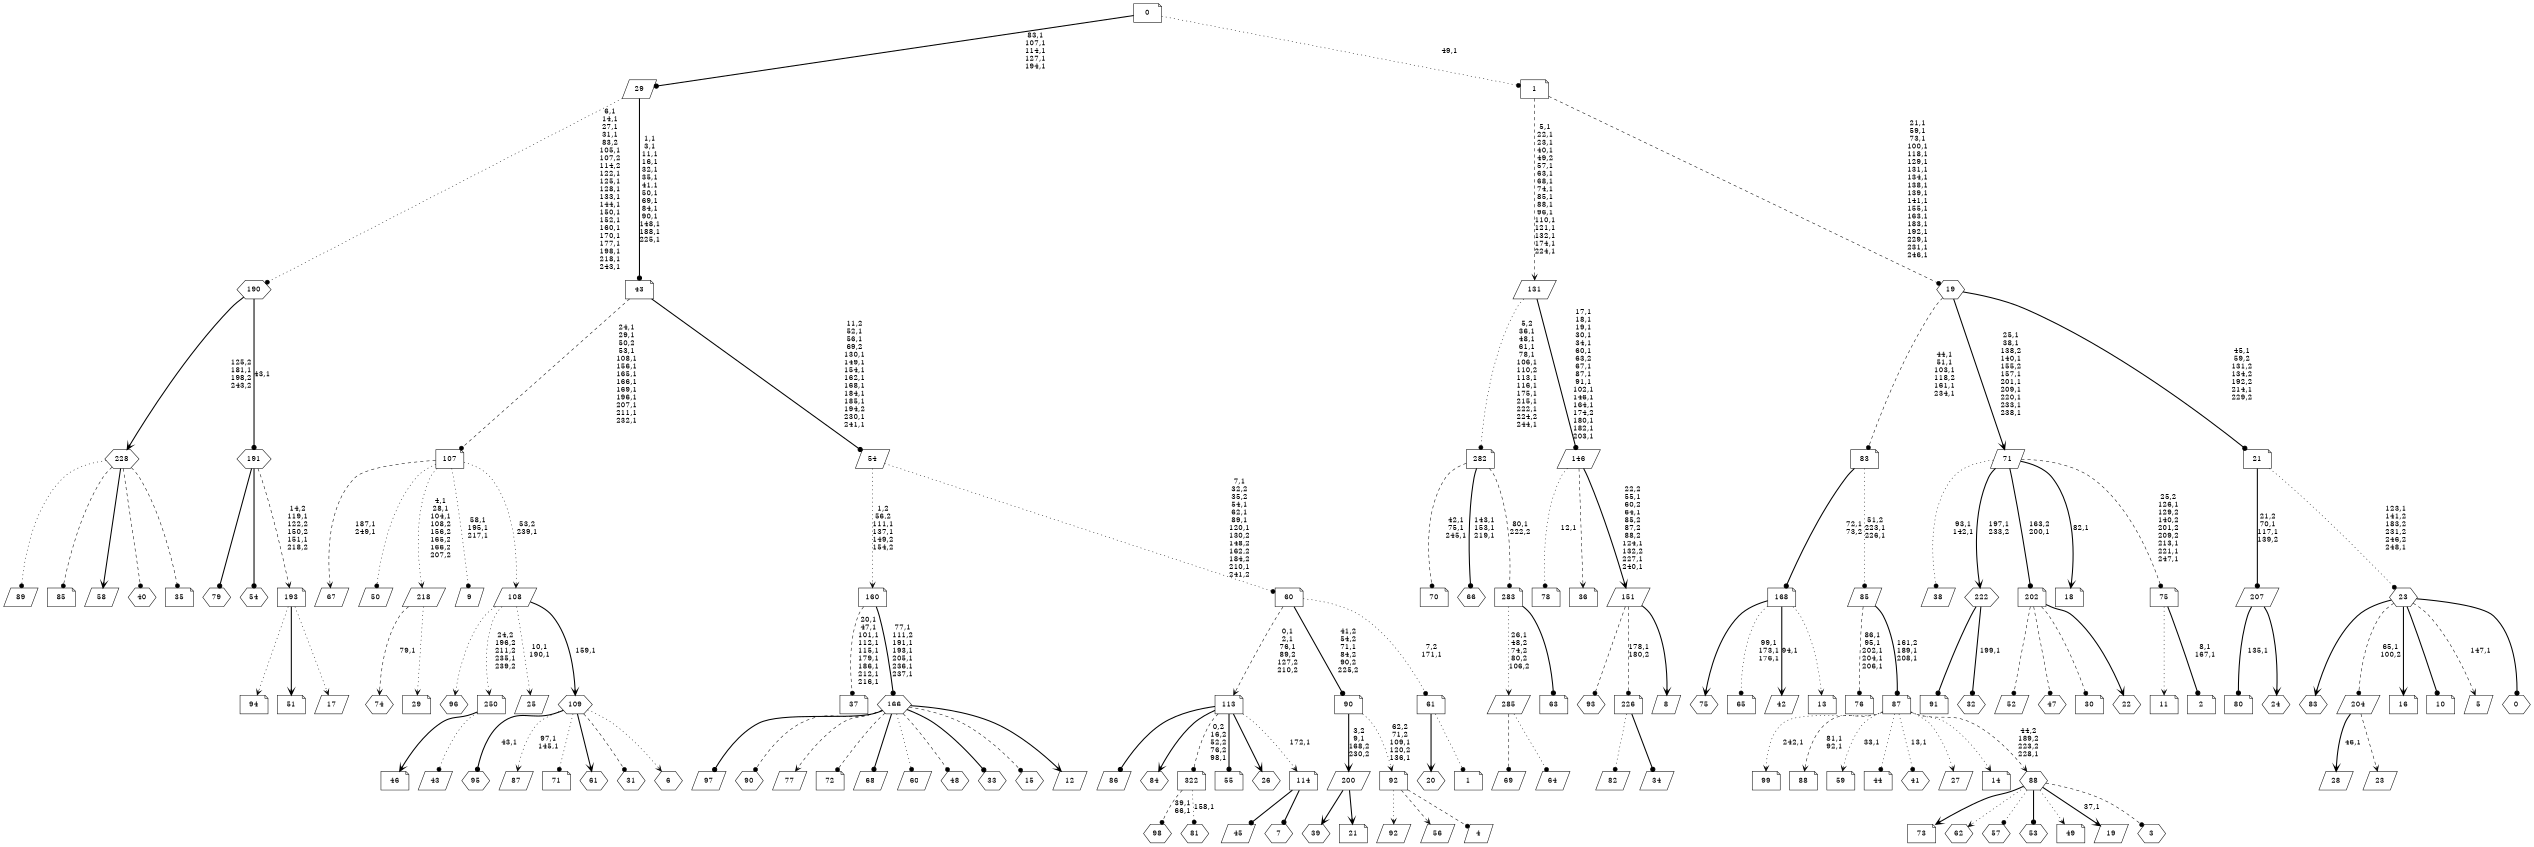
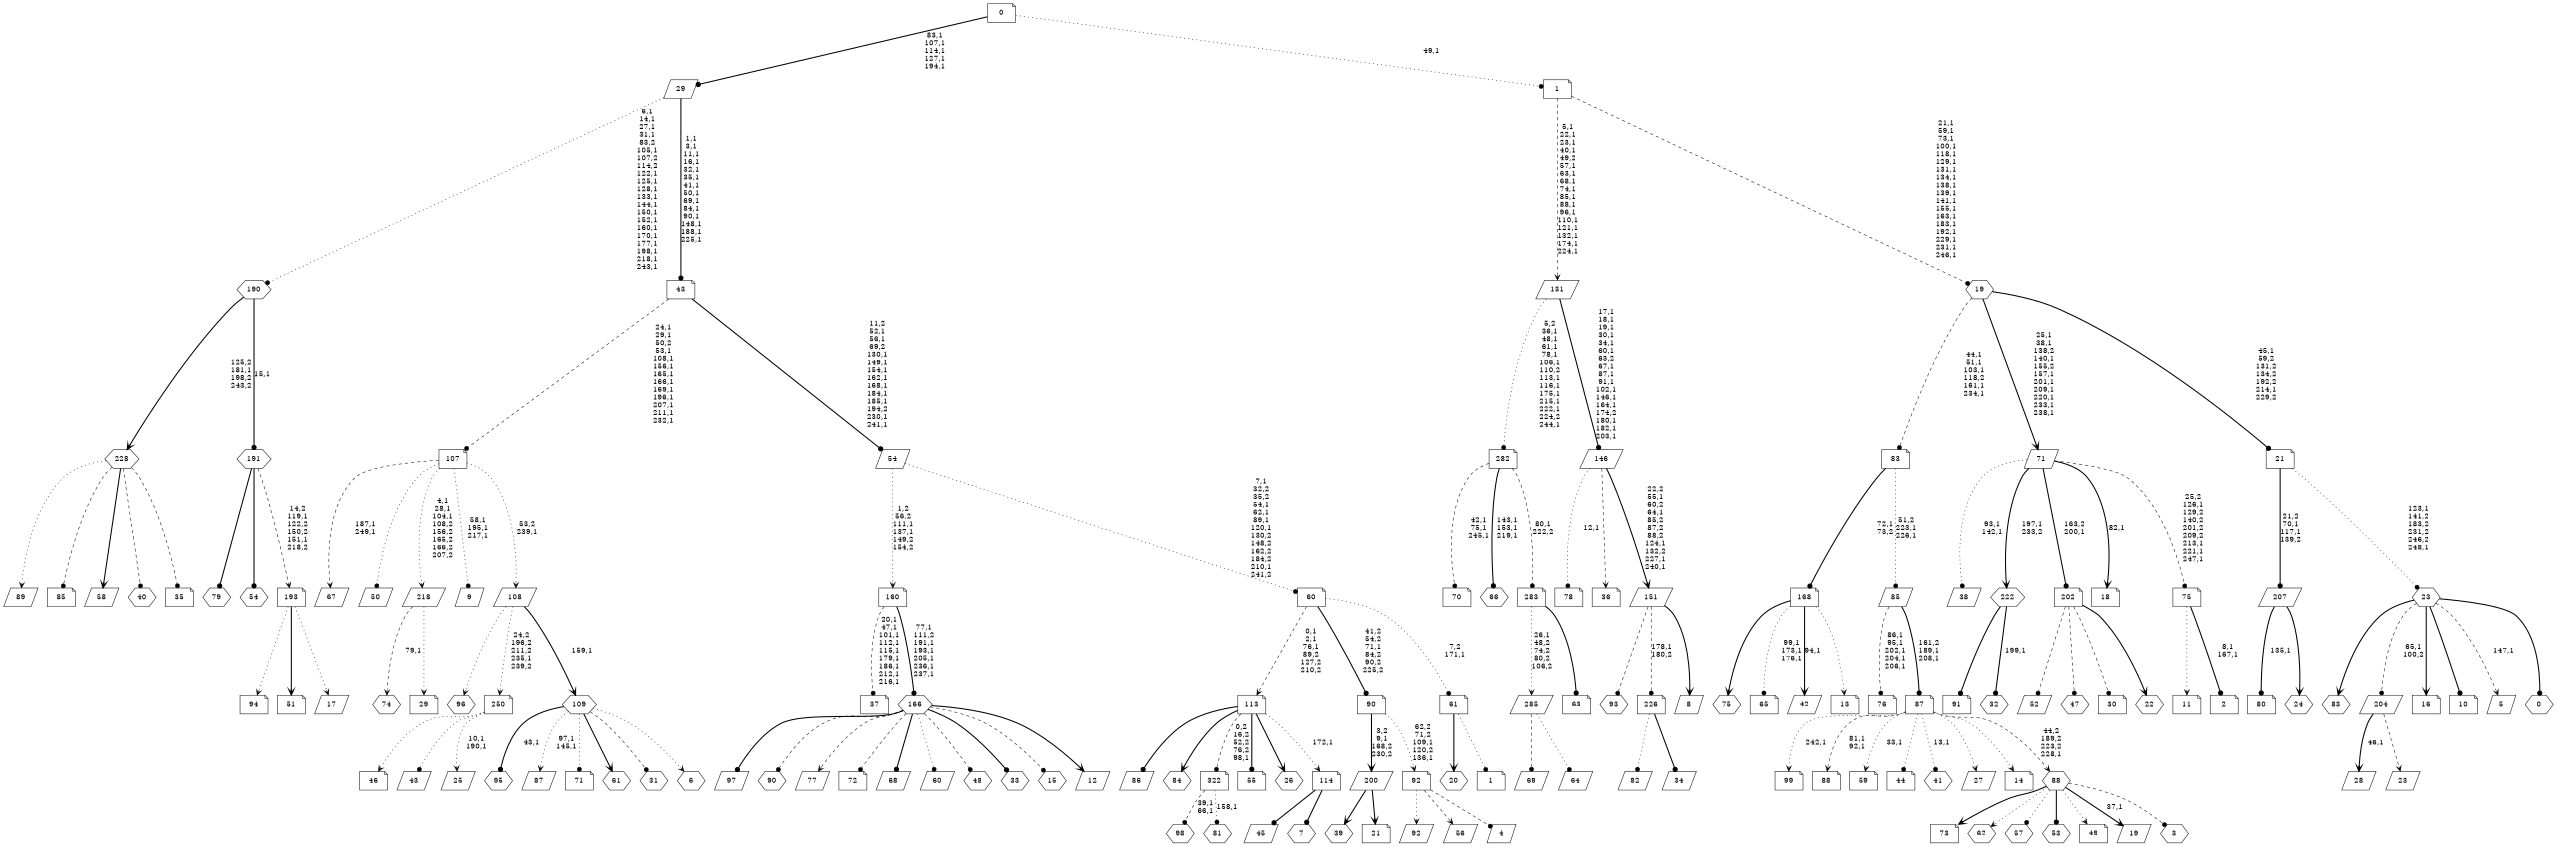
edge "190" -> "191": label "43,1" -> "15,1"
edge "228" -> "89": arrowhead dot -> vee
edge "108" -> "25": now "250" -> "25"
edge "250" -> "46": style bold -> dotted
